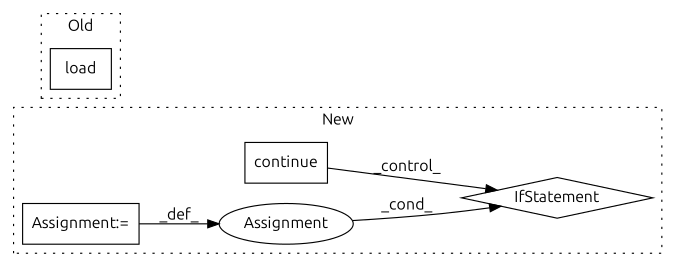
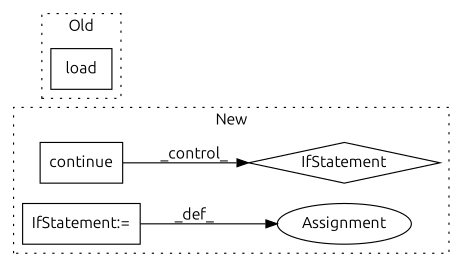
edge "Assignment" -> "IfStatement": removed, label "_cond_"
node "Assignment:=": label "Assignment:=" -> "IfStatement:="
